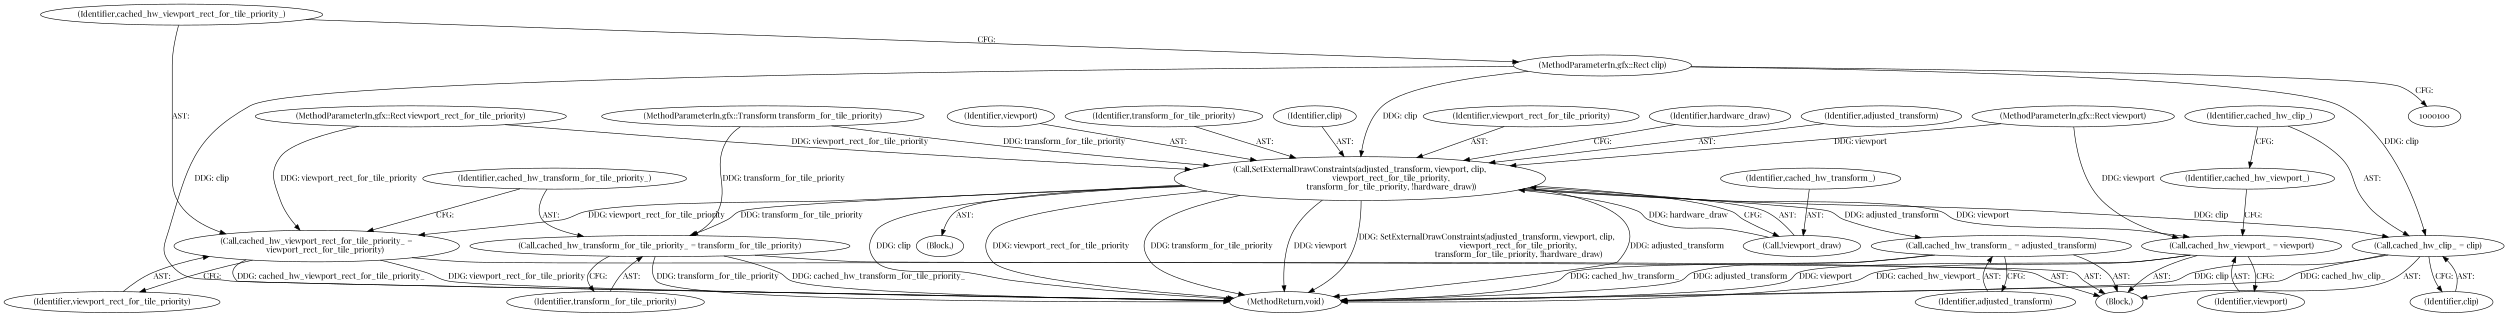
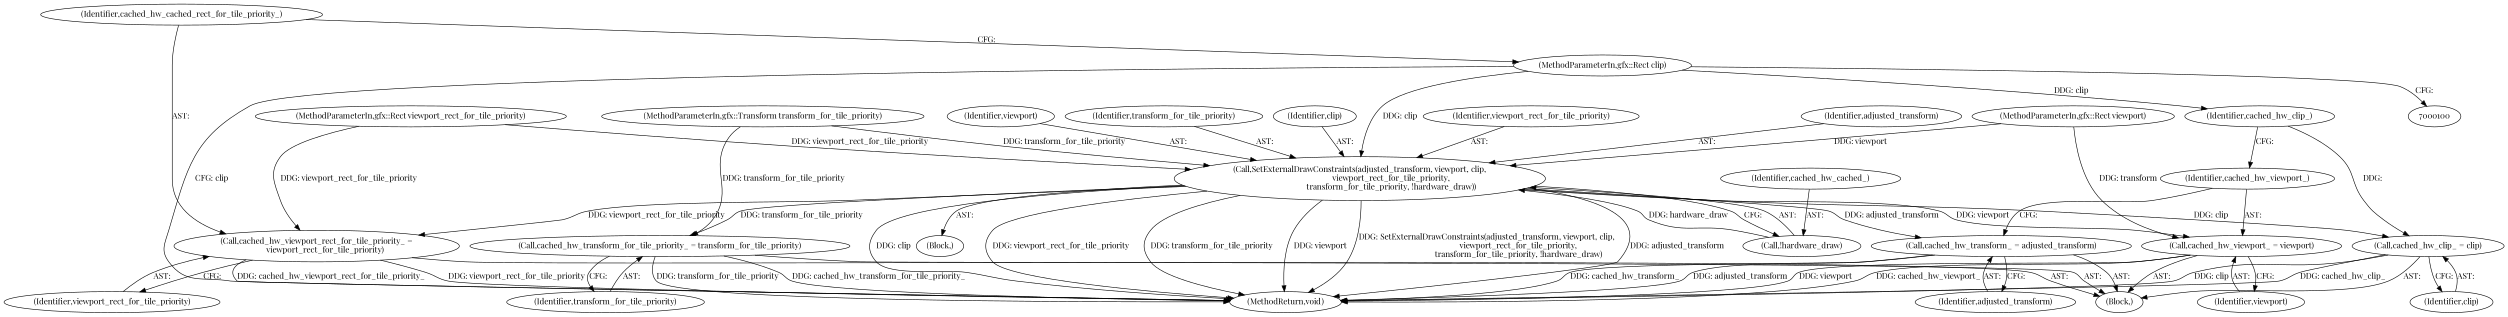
node "(Identifier,cached_hw_viewport_rect_for_tile_priority_)": label "(Identifier,cached_hw_viewport_rect_for_tile_priority_)" -> "(Identifier,cached_hw_cached_rect_for_tile_priority_)"
edge "(MethodParameterIn,gfx::Rect clip)" -> "(Call,cached_hw_clip_ = clip)": now "(MethodParameterIn,gfx::Rect clip)" -> "(Identifier,cached_hw_clip_)"
node "(Identifier,hardware_draw)": removed
node "1000100": label "1000100" -> "7000100"
edge "(MethodParameterIn,gfx::Rect clip)" -> "(MethodReturn,void)": label "DDG: clip" -> "CFG: clip"
node "(Identifier,cached_hw_transform_for_tile_priority_)": removed
node "(Identifier,cached_hw_transform_)": label "(Identifier,cached_hw_transform_)" -> "(Identifier,cached_hw_cached_)"
edge "(MethodParameterIn,gfx::Rect viewport)" -> "(Call,cached_hw_viewport_ = viewport)": label "DDG: viewport" -> "DDG: transform"
edge "(Identifier,cached_hw_clip_)" -> "(Call,cached_hw_clip_ = clip)": label "AST: " -> "DDG: "
edge "(Identifier,cached_hw_viewport_)" -> "(Call,cached_hw_transform_ = adjusted_transform)": added, label "CFG:"
edge "(Identifier,cached_hw_viewport_)" -> "(Call,cached_hw_viewport_ = viewport)": label "CFG: " -> "AST: "
node "(Call,!viewport_draw)": label "(Call,!viewport_draw)" -> "(Call,!hardware_draw)"
